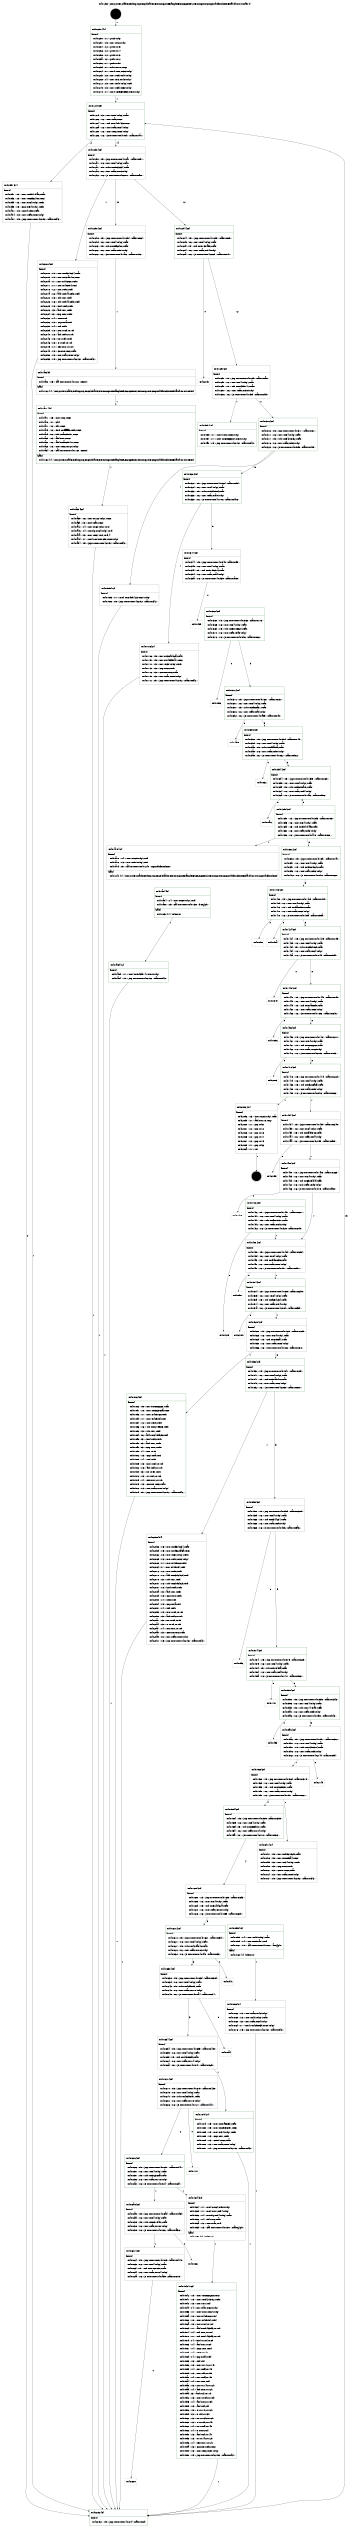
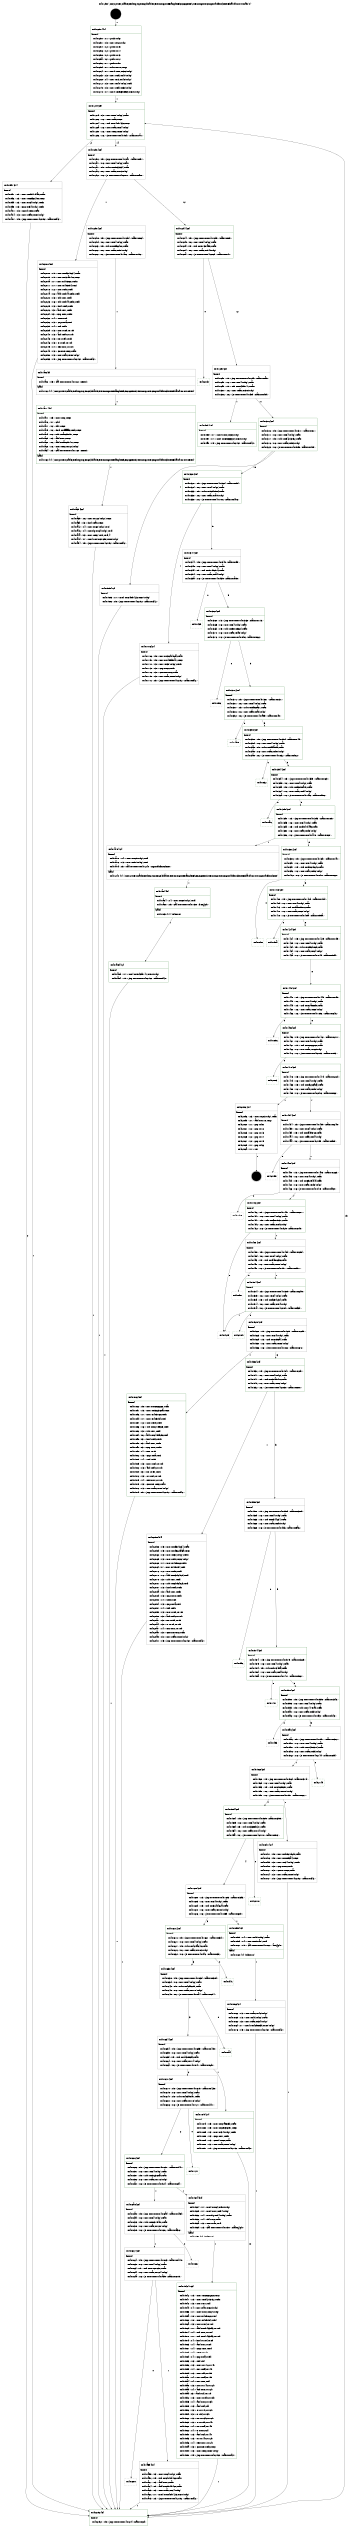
edge "0x40129c [28]" -> "0x4012b8 [28]": removed, label "13"
edge "0x401344 [28]" -> "0x401360 [28]": added, label "9"
edge "0x4013d0 [28]" -> "0x4013b4 [28]": reversed
edge "0x401a78 [12]" -> "0x401a84 [9]": added, label "1"
edge "0x401408 [28]" -> "0x401eb0": now "0x4013ec [28]" -> "0x401eb0"
node "0x40184d": removed
edge "0x40145c [28]" -> "0x401478 [28]": removed, label "8"
edge "0x4014b0 [28]" -> "0x4014e8 [28]": now "0x4014b0 [28]" -> "0x4014cc [28]"
edge "0x401504 [28]" -> "0x401520 [28]": now "0x401504 [28]" -> "0x401b29"
node "0x402118": added
edge "0x401600 [28]" -> "0x401859 [13]": added, label "1"
edge "0x401654 [28]" -> "0x401670 [28]": added, label "2"
edge "0x40187b [27]" -> "0x402192 [5]": label " 1" -> " 10"
edge "0x4018b1 [27]" -> "0x402192 [5]": added, label "1"
node "0x401a59 [31]": added
